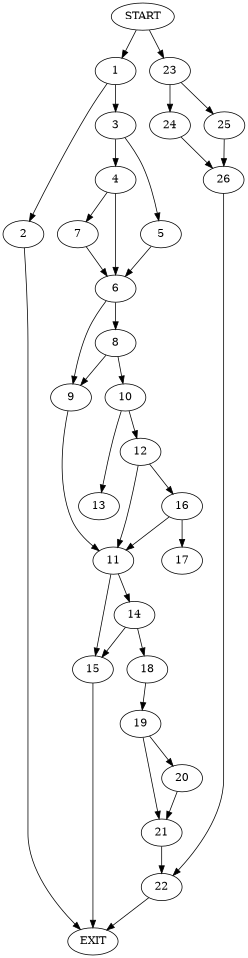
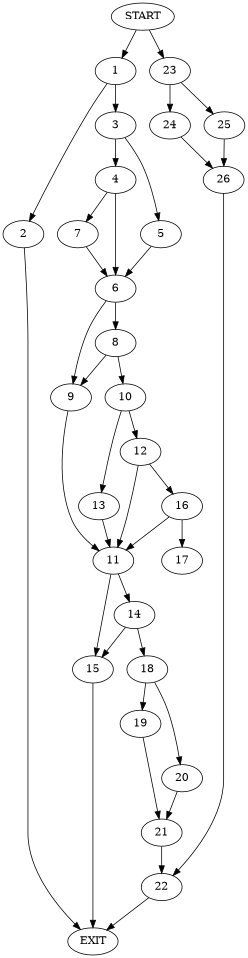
edge "13" -> "11": added
edge "19" -> "20": now "18" -> "20"
